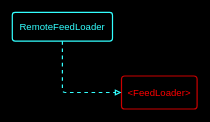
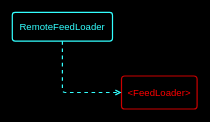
edge "RemoteFeedLoader" -> "<FeedLoader>": arrowhead block -> open
